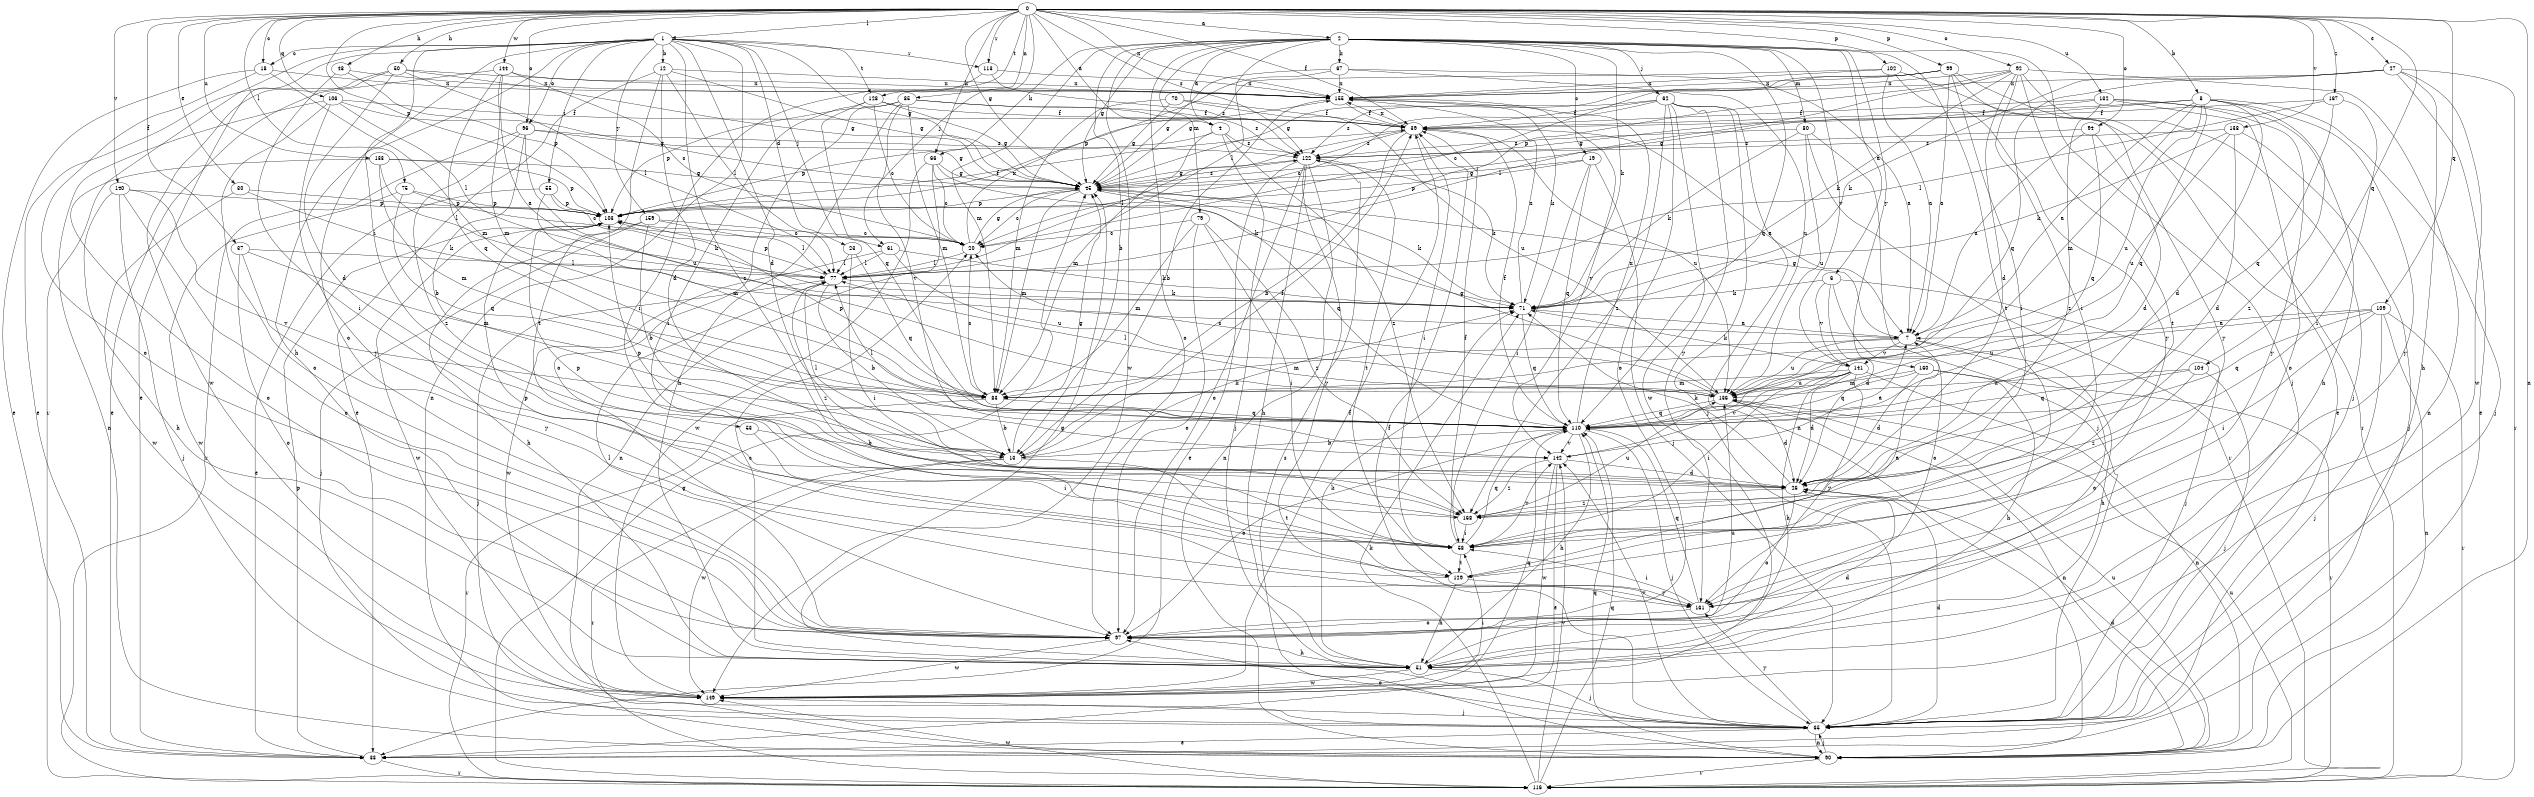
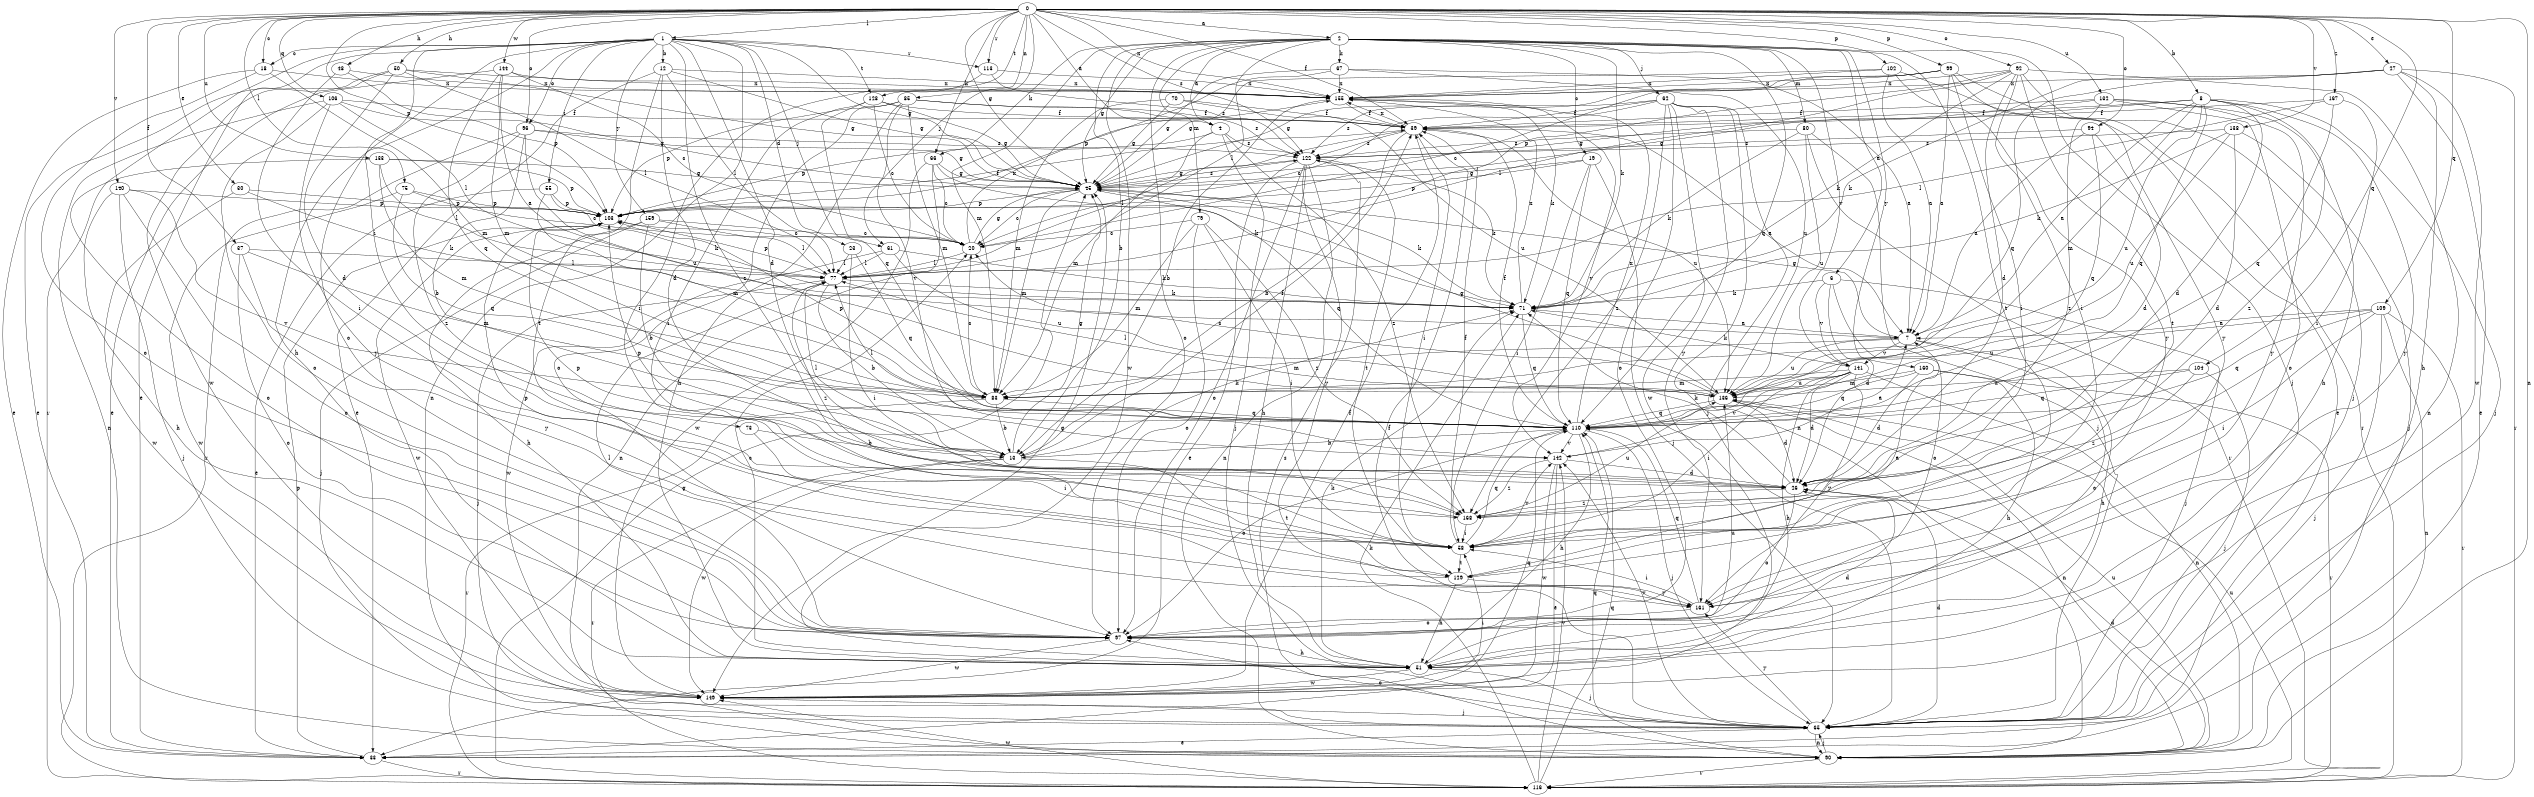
node "53": label "53" -> "73"
